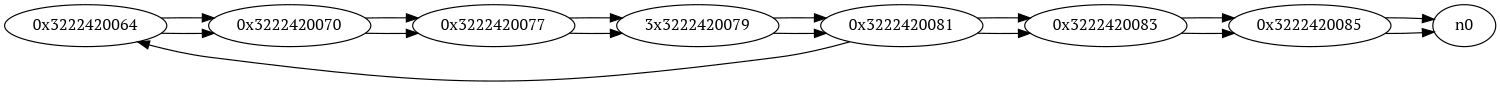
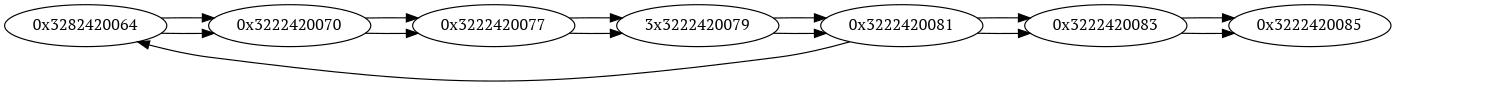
node "0x3222420064": label "0x3222420064" -> "0x3282420064"
node "n0": removed
